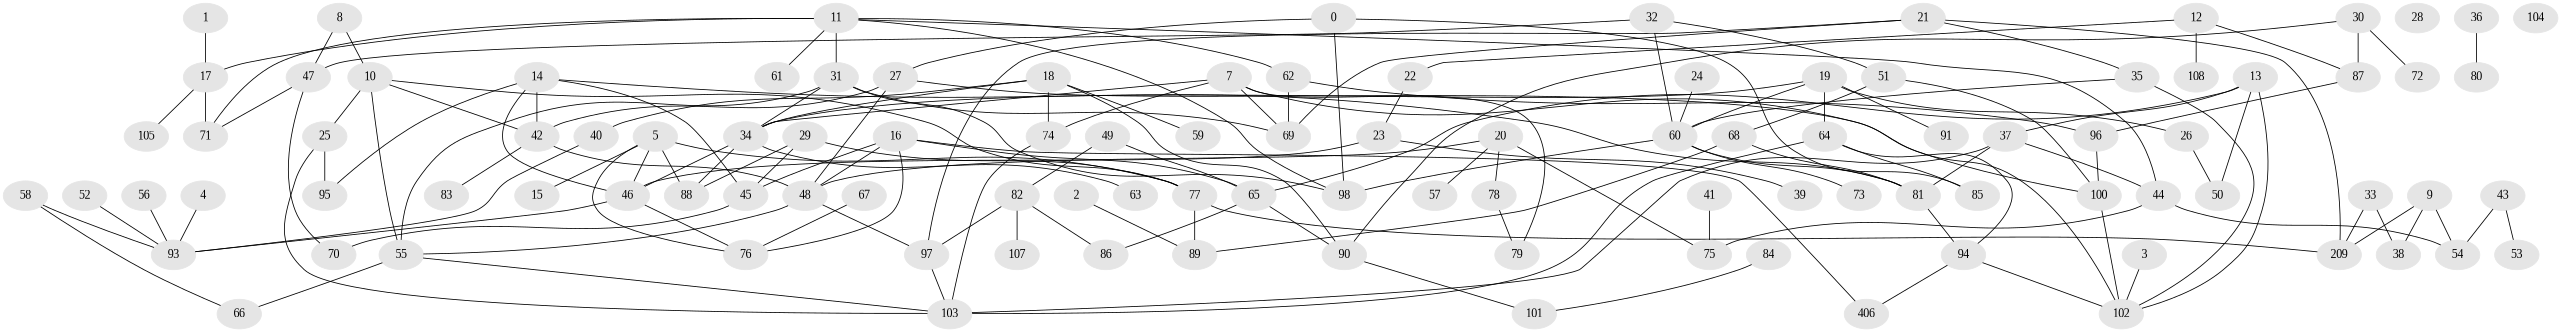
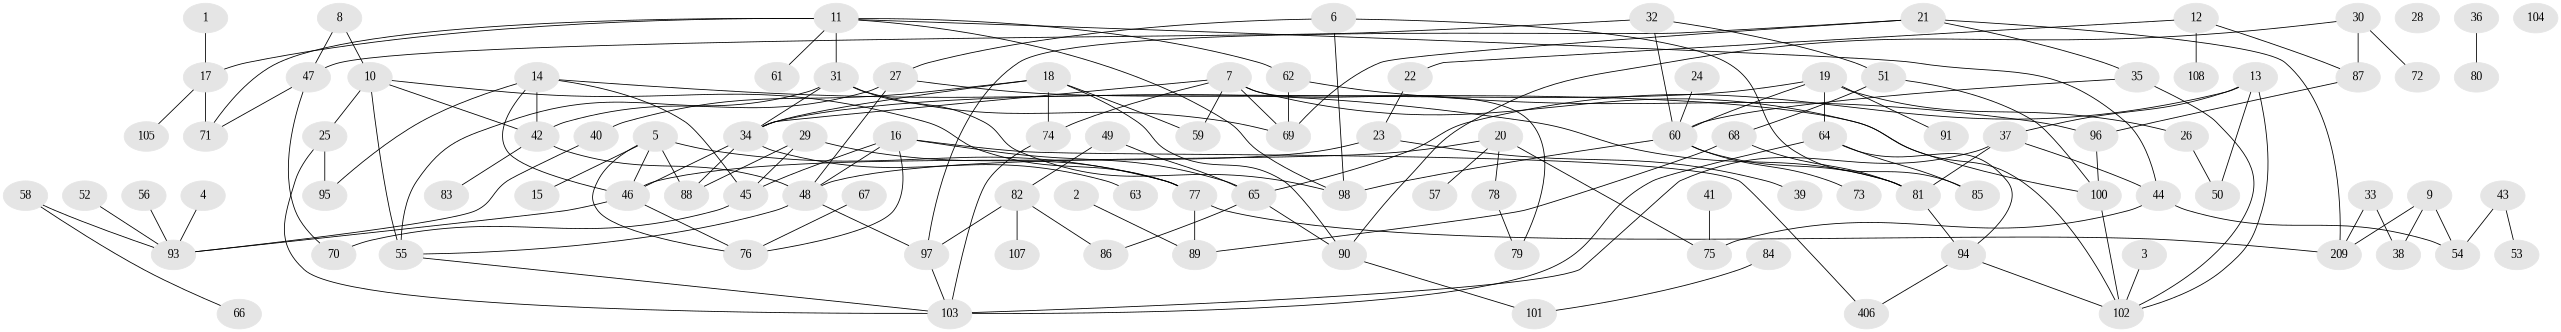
node "0": label "0" -> "6"
edge "7" -- "59": added
edge "55" -- "66": removed
